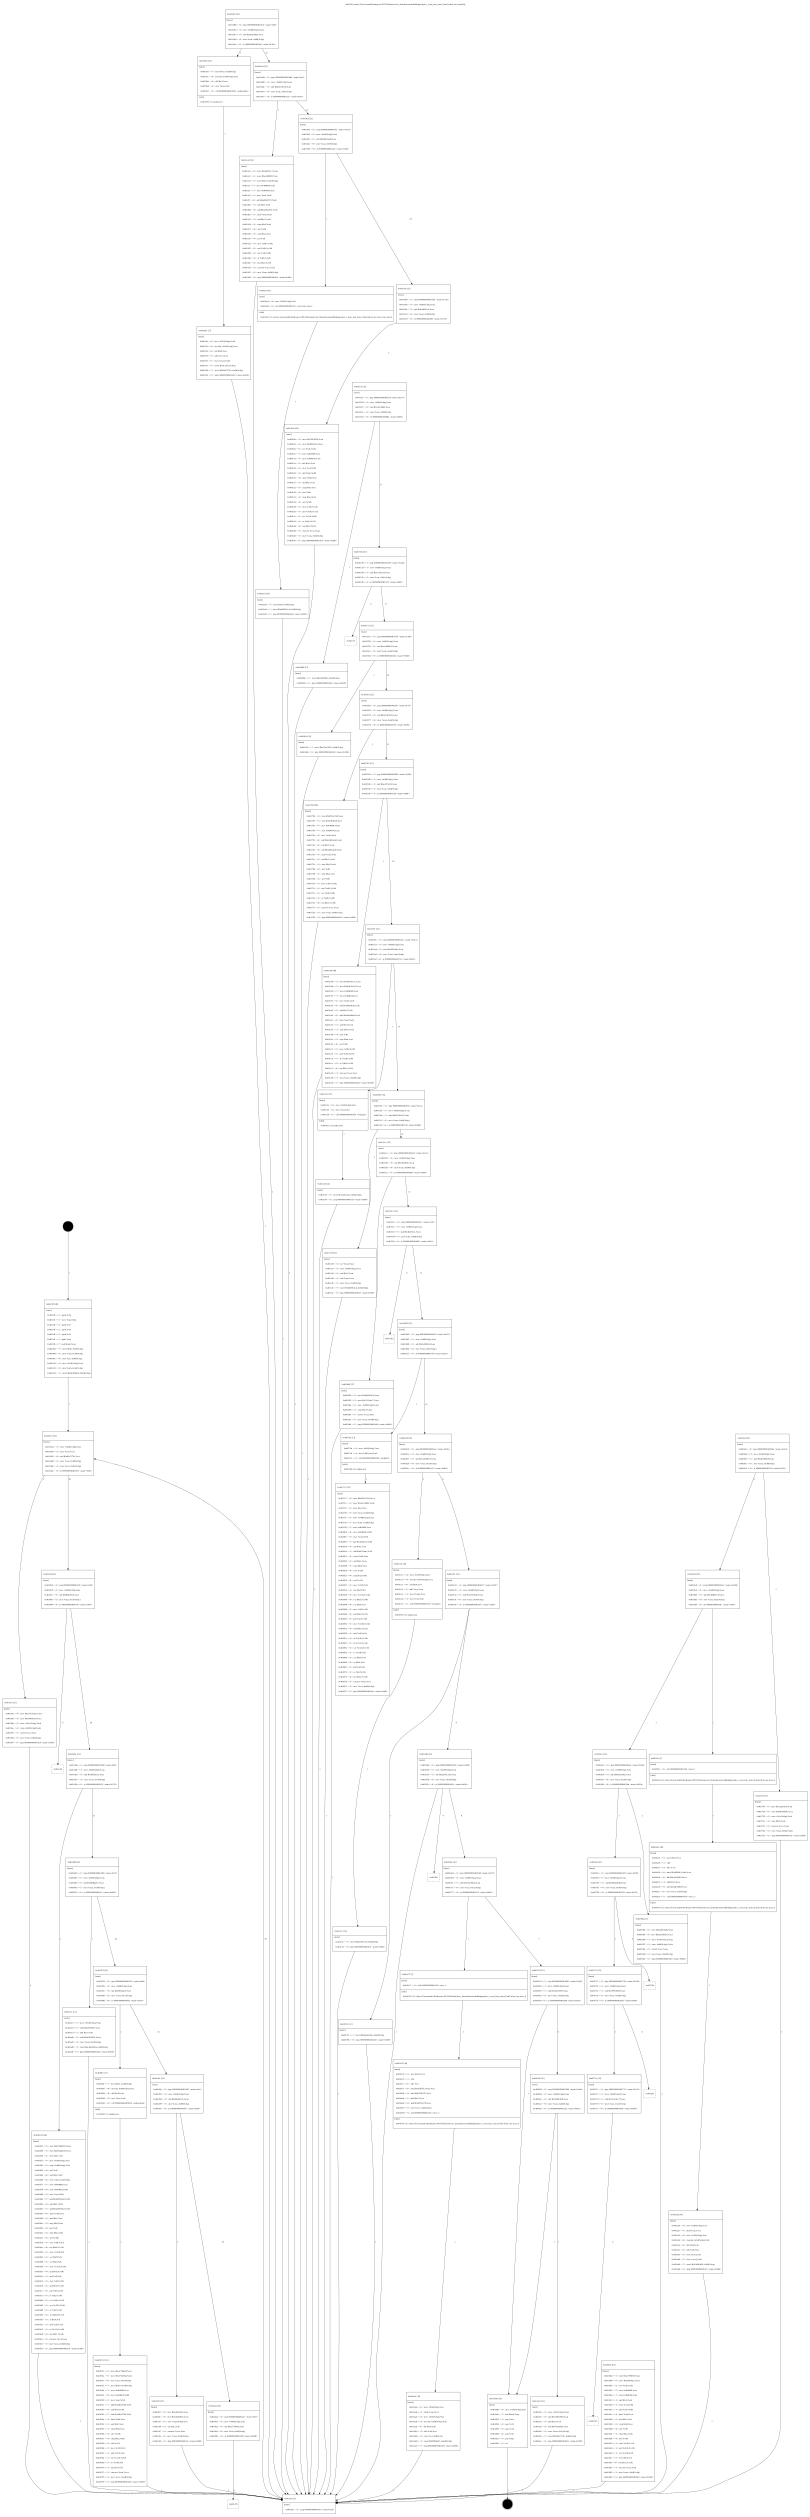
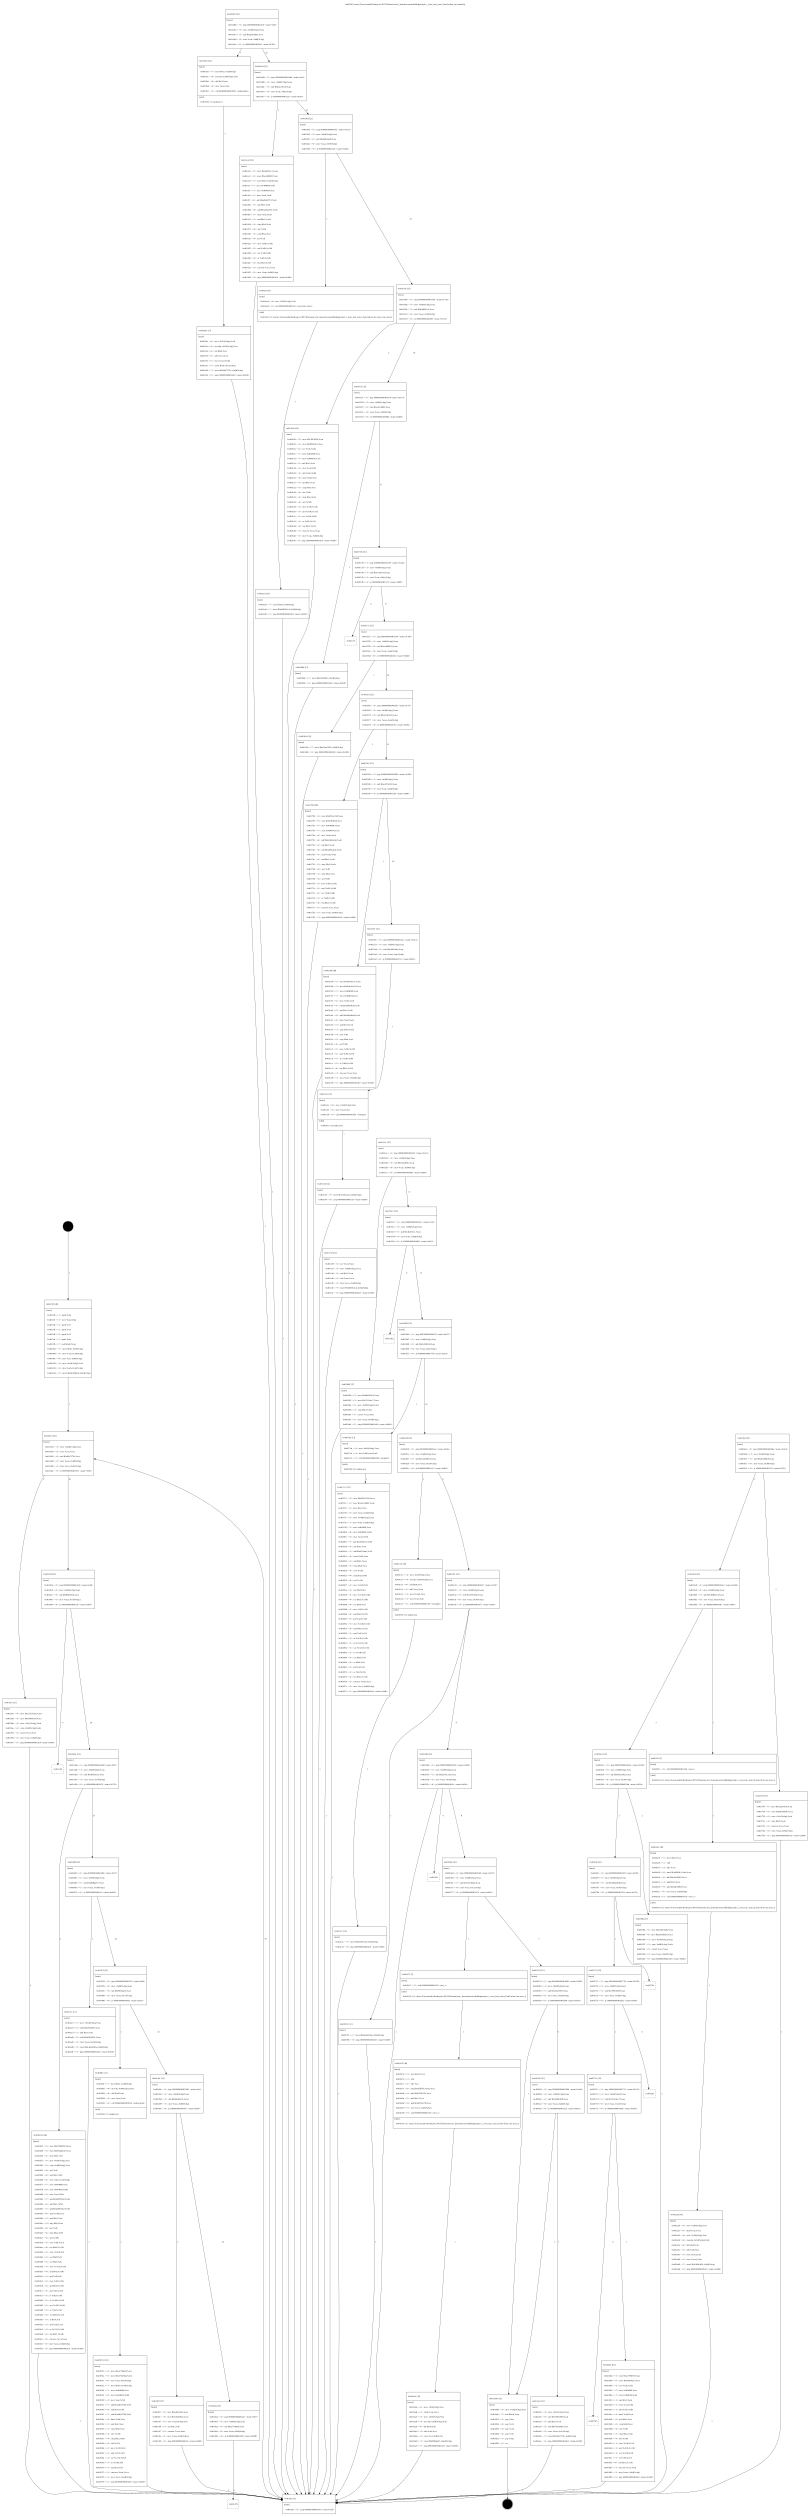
edge "0x401506 [25]" -> "0x40151f [25]": added, label "18"
node "0x4015b5 [25]": removed
edge "0x40172c [25]" -> "0x4018ab [83]": added, label "1"
